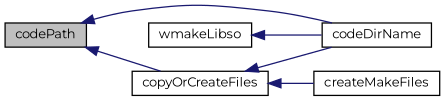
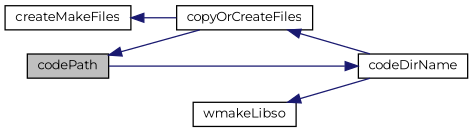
edge "codeDirName" -> "codePath": reversed
edge "createMakeFiles" -> "copyOrCreateFiles": reversed
